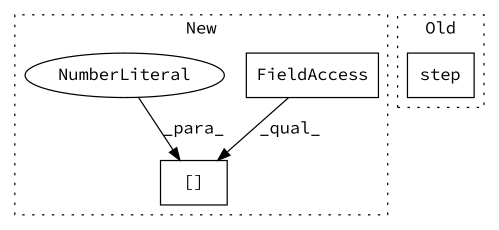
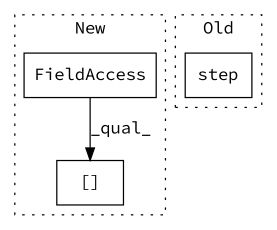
node "NumberLiteral": removed
